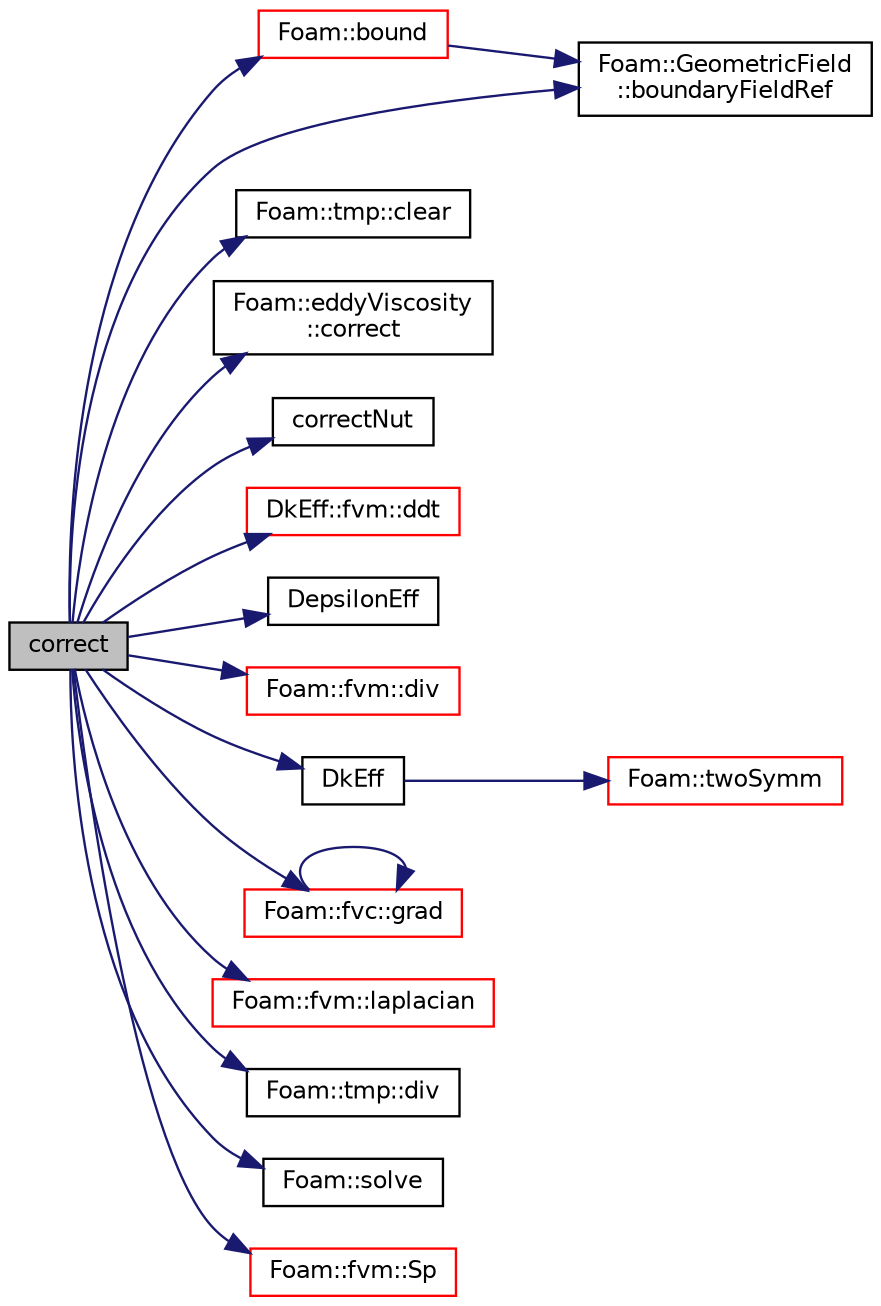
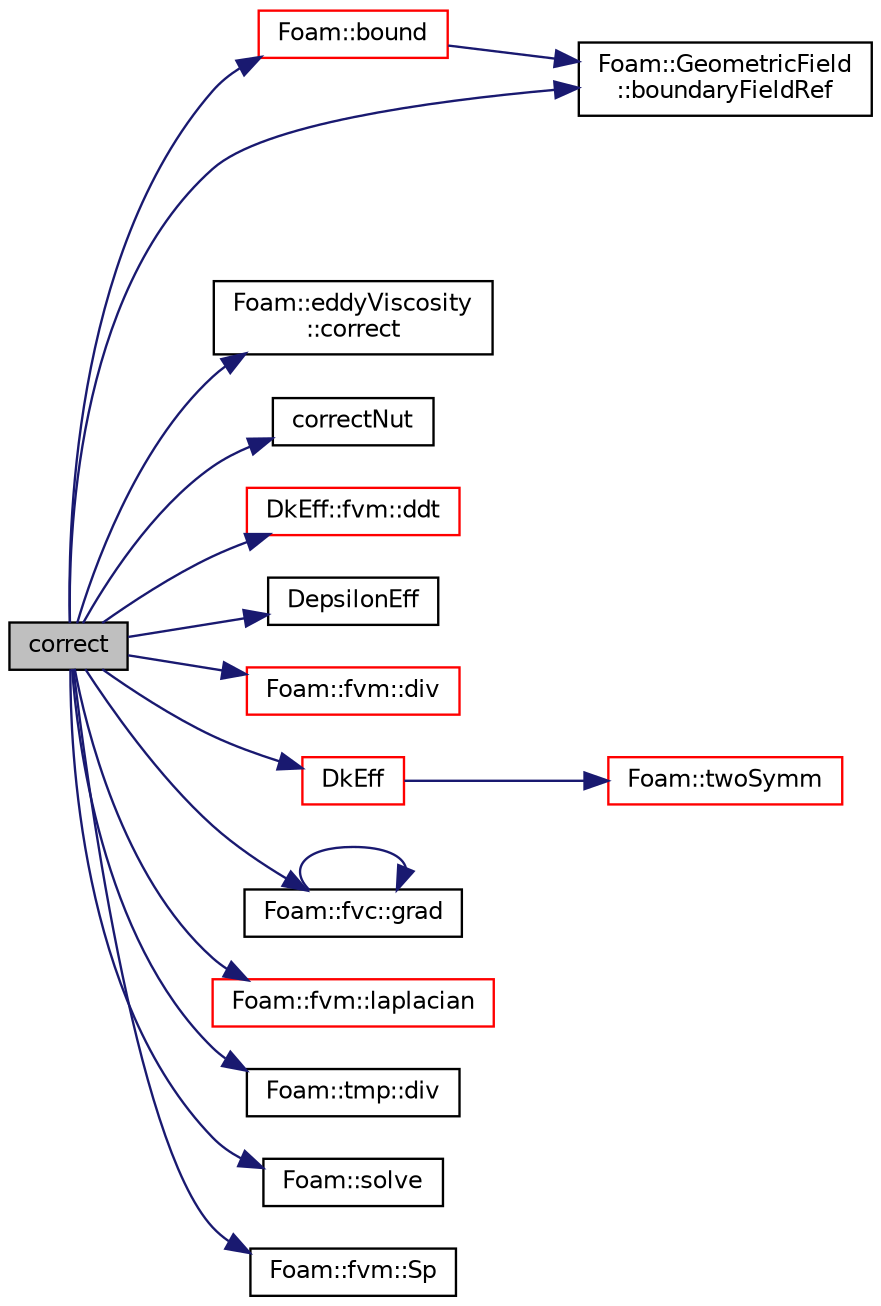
node "Foam::tmp::clear": removed
node "DkEff": color black -> red
node "Foam::fvc::grad": color red -> black
node "Foam::fvm::Sp": color red -> black
